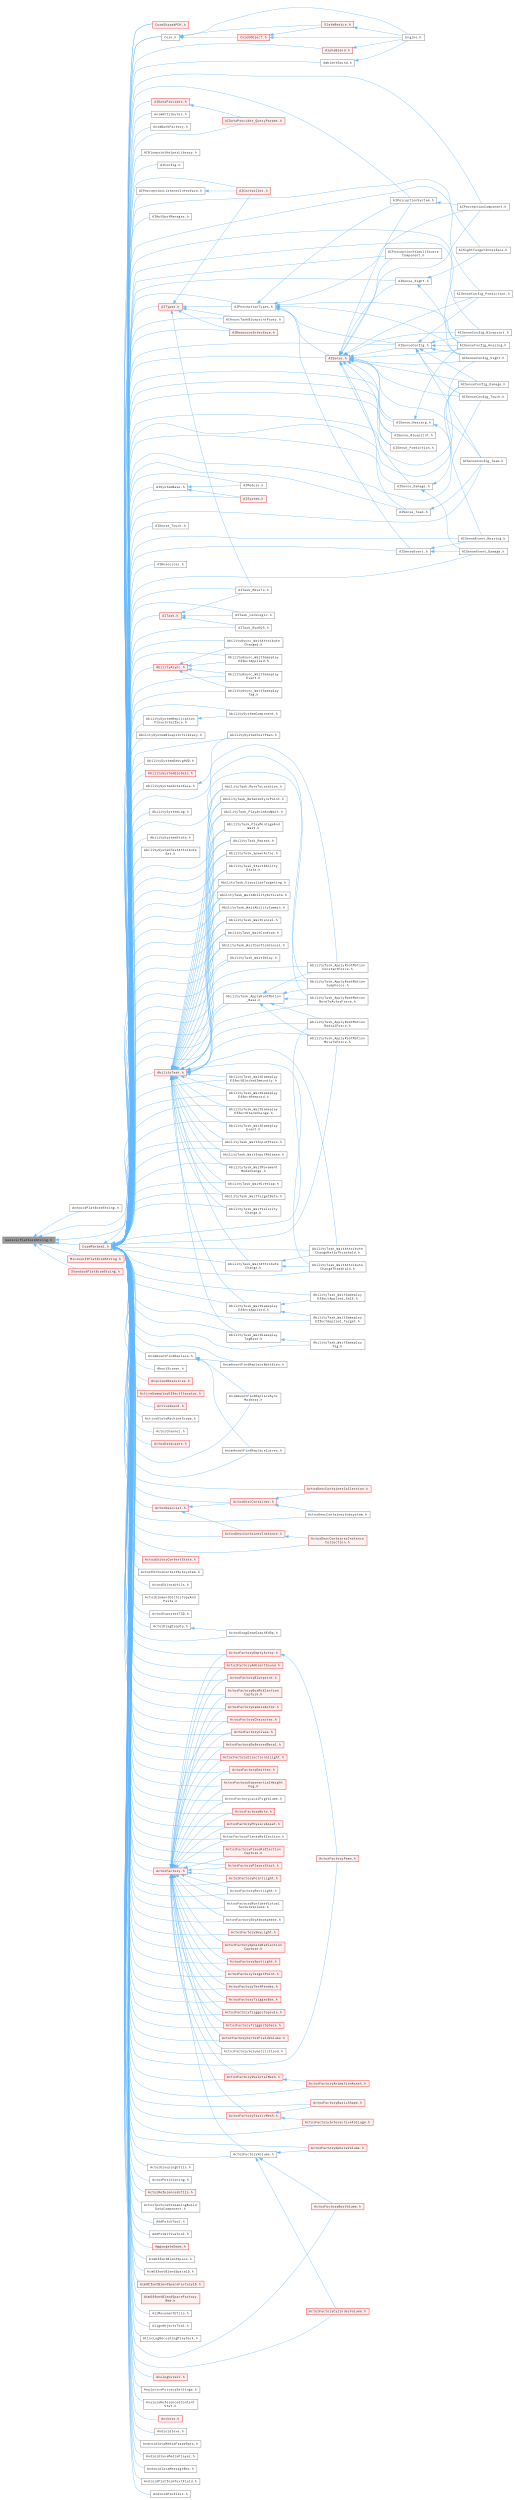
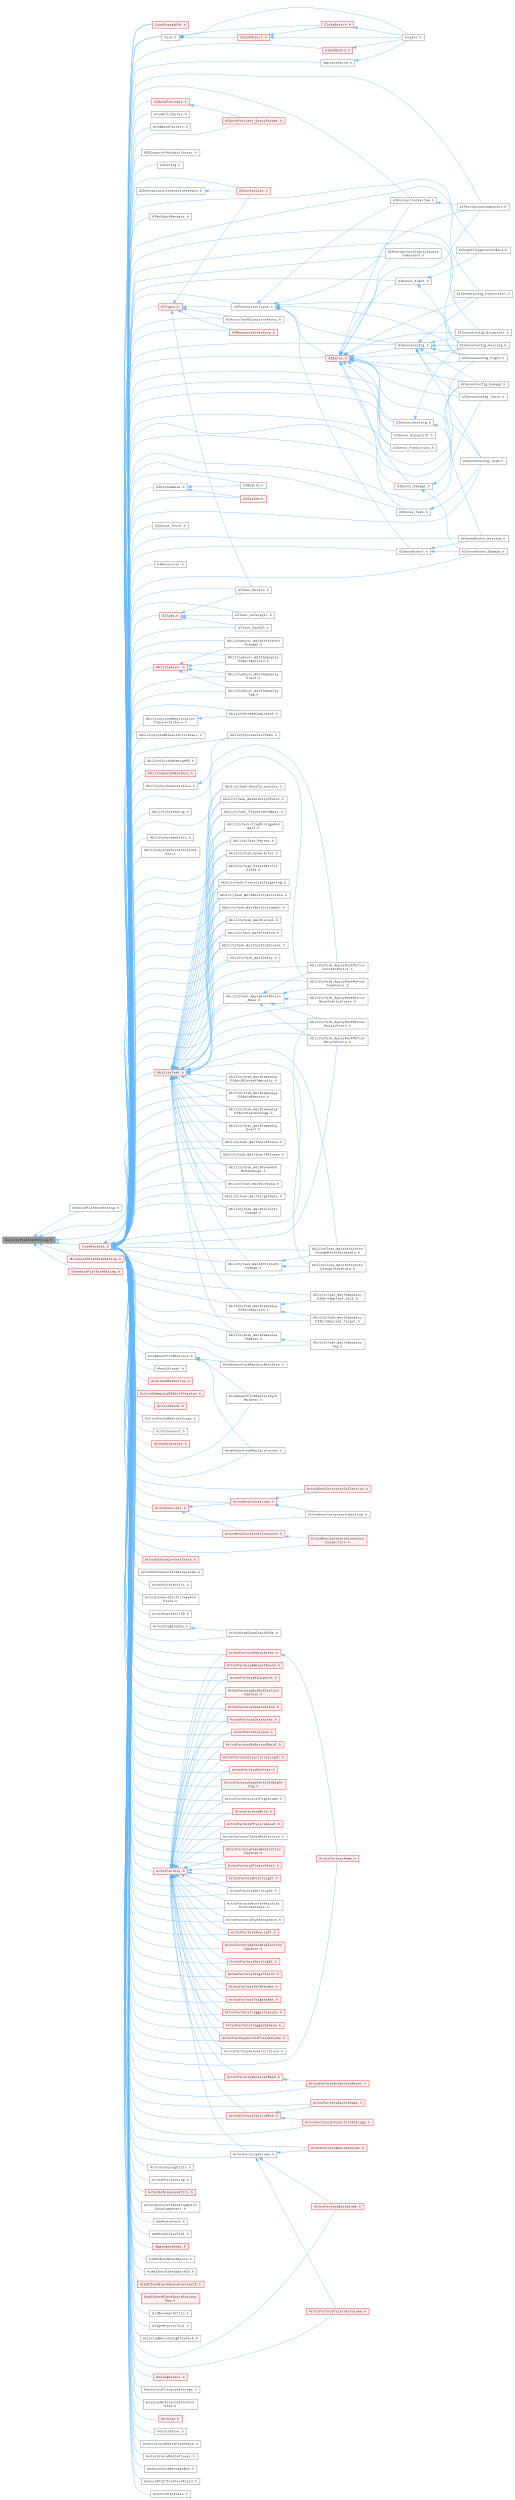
edge "AbilityTask_ApplyRootMotion MoveToActorForce.h" -> "CoreMinimal.h": removed
edge "ActorFactorySkyLight.h" -> "ActorFactory.h": added
